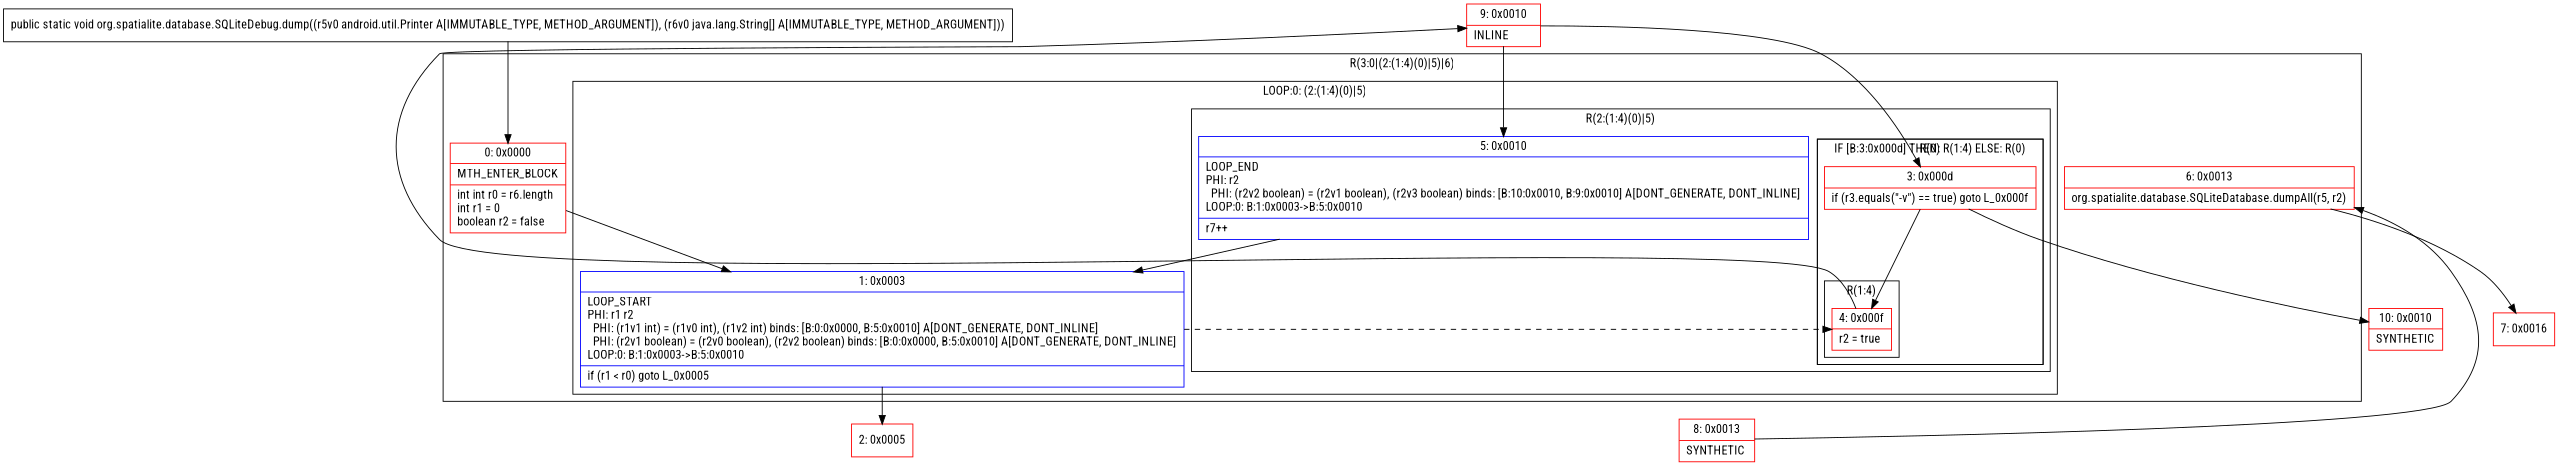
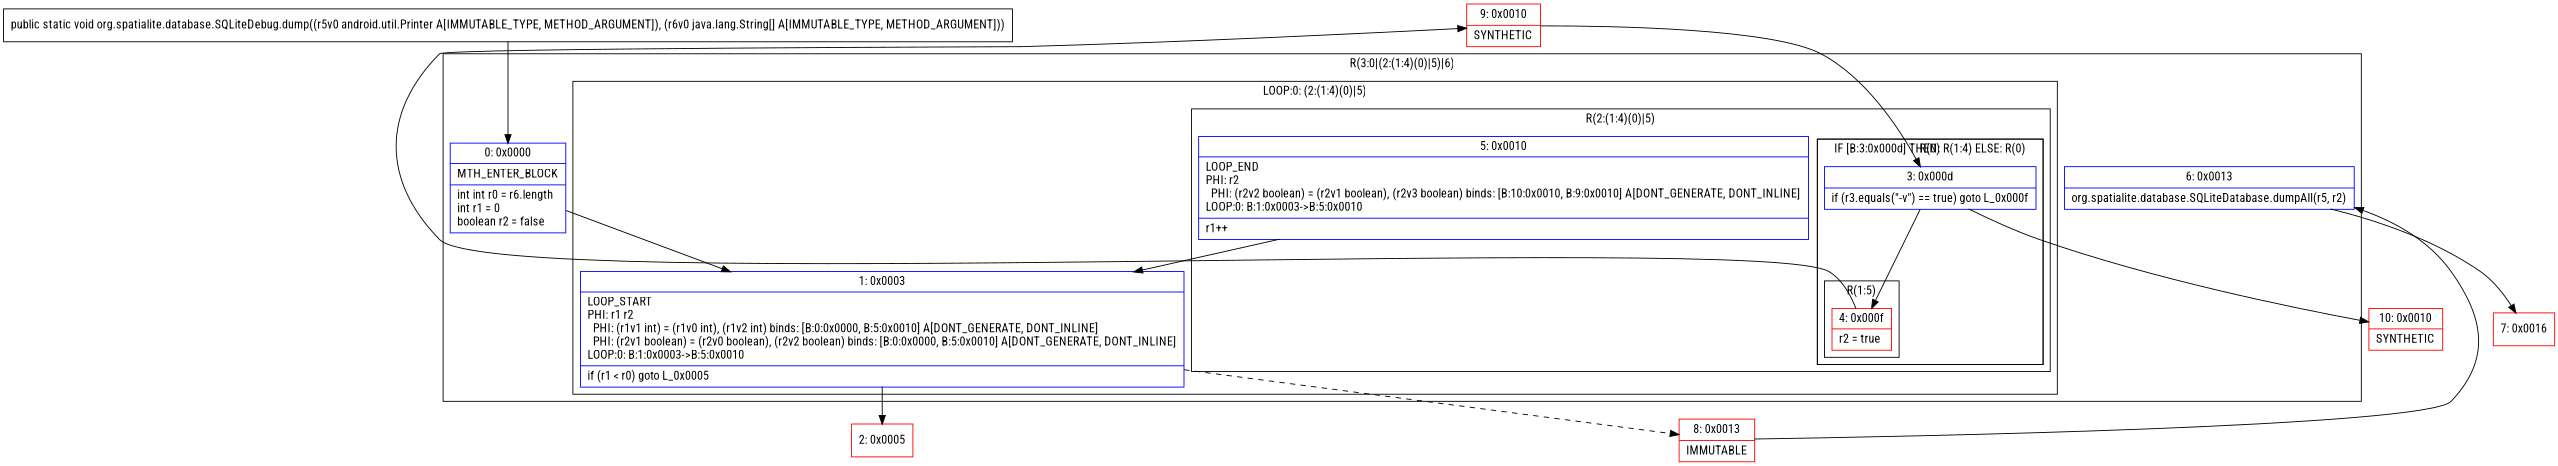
node "9: 0x0010": text "INLINE" -> "SYNTHETIC"
edge "9: 0x0010" -> "5: 0x0010": removed
node "0: 0x0000": color red -> blue
node "3: 0x000d": color red -> blue
node "6: 0x0013": color red -> blue
node "5: 0x0010": text "r7++" -> "r1++"
cluster "R(1:4)": label "R(1:4)" -> "R(1:5)"
edge "1: 0x0003" -> "4: 0x000f": now "1: 0x0003" -> "8: 0x0013"
node "8: 0x0013": text "SYNTHETIC" -> "IMMUTABLE"
